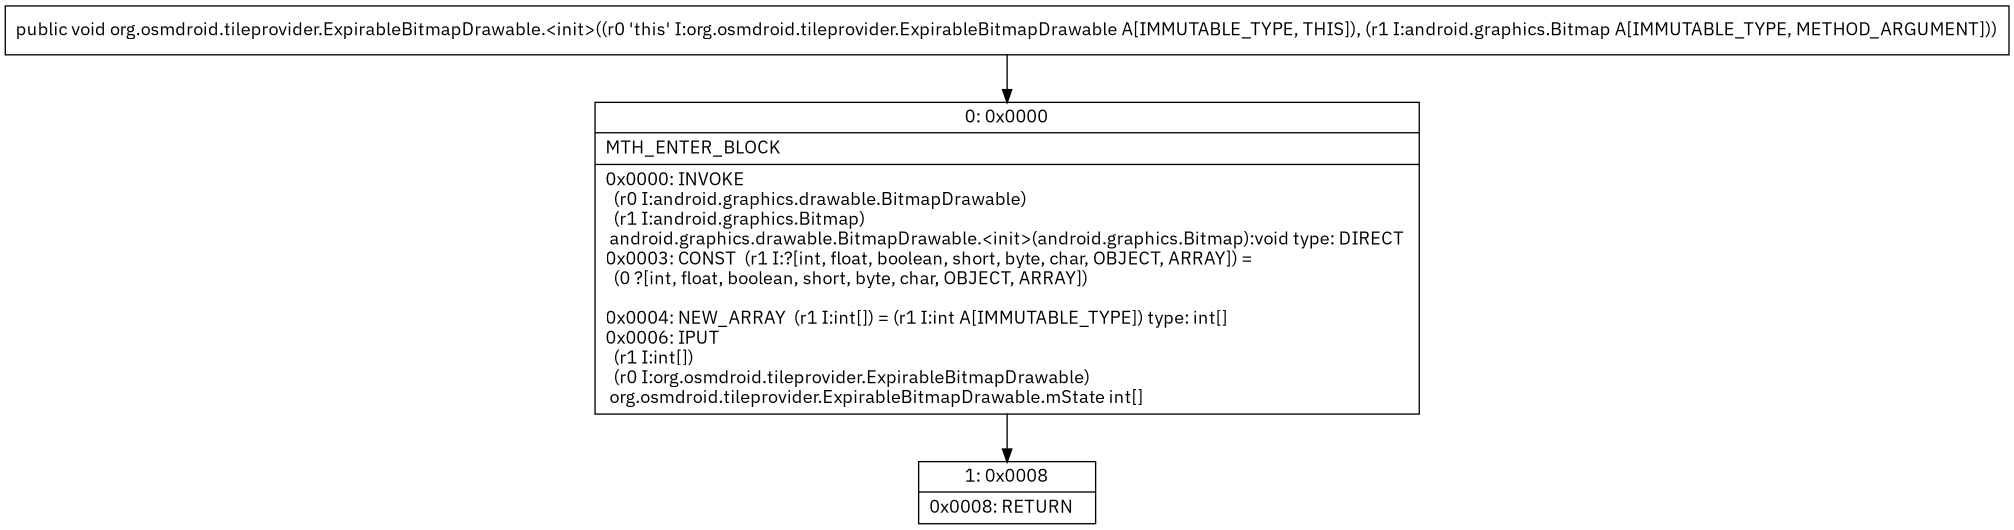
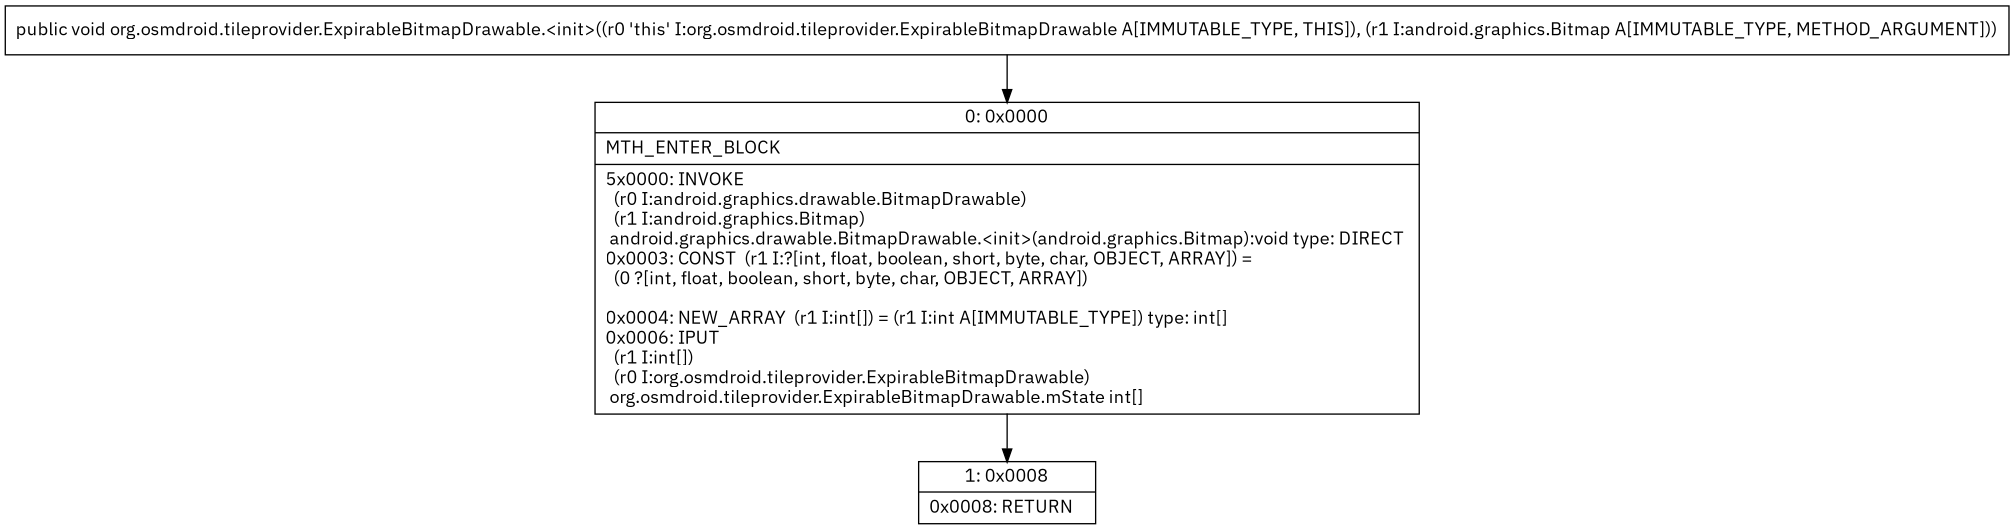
node "0: 0x0000": text "0x0000: INVOKE" -> "5x0000: INVOKE"
